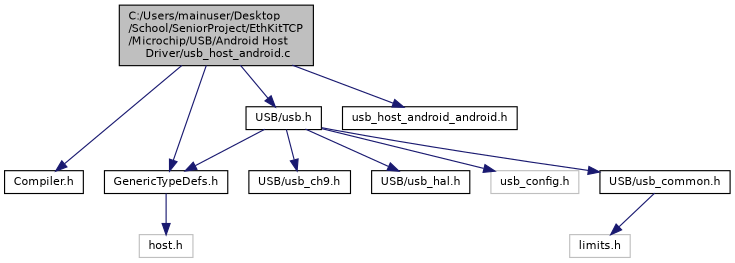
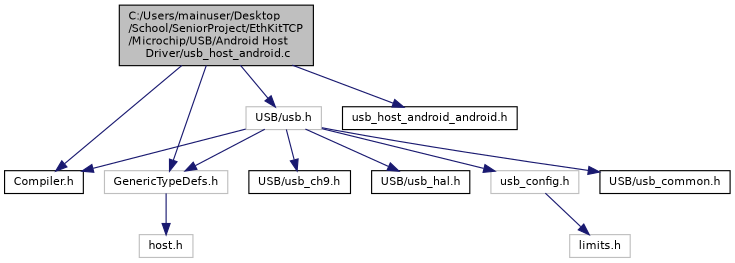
node "USB/usb.h": color black -> grey75
edge "USB/usb.h" -> "Compiler.h": added
node "GenericTypeDefs.h": color black -> grey75
edge "USB/usb_common.h" -> "limits.h": now "usb_config.h" -> "limits.h"
